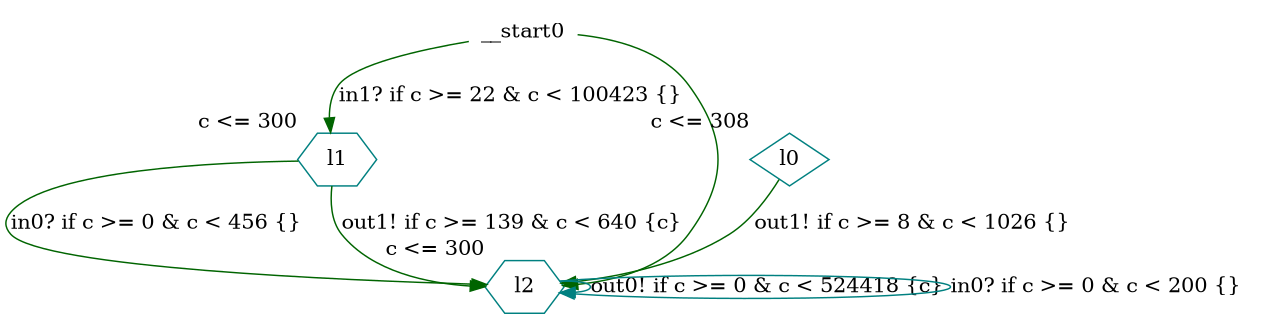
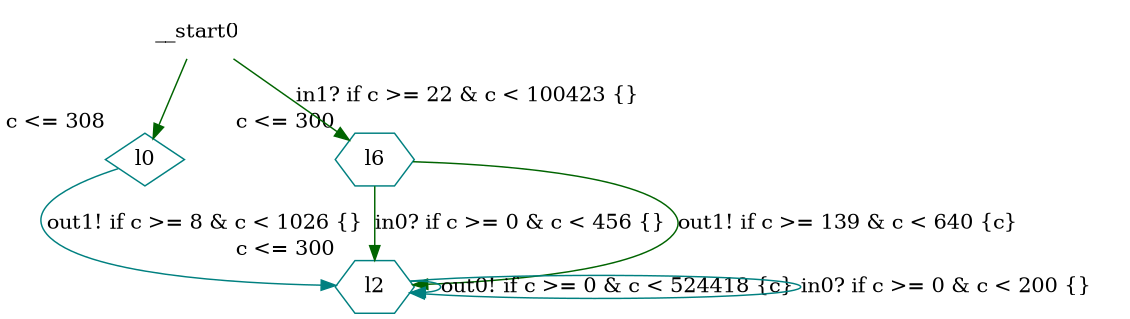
edge "__start0" -> "l2 c <= 300": now "__start0" -> "l0 c <= 308"
node "l1 c <= 300": label "l1 c <= 300" -> "l6 c <= 300"
edge "l0 c <= 308" -> "l2 c <= 300": color darkgreen -> teal
